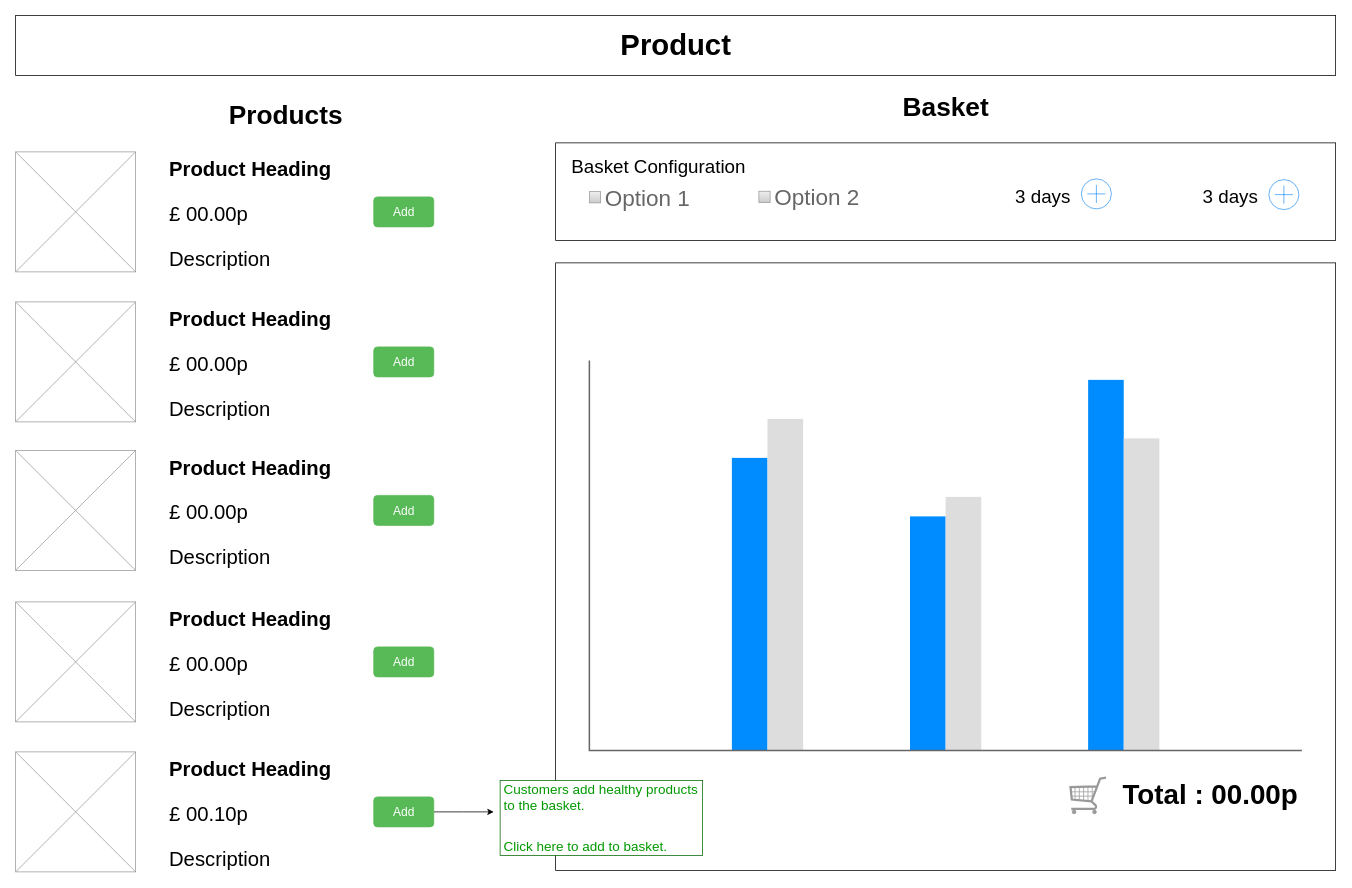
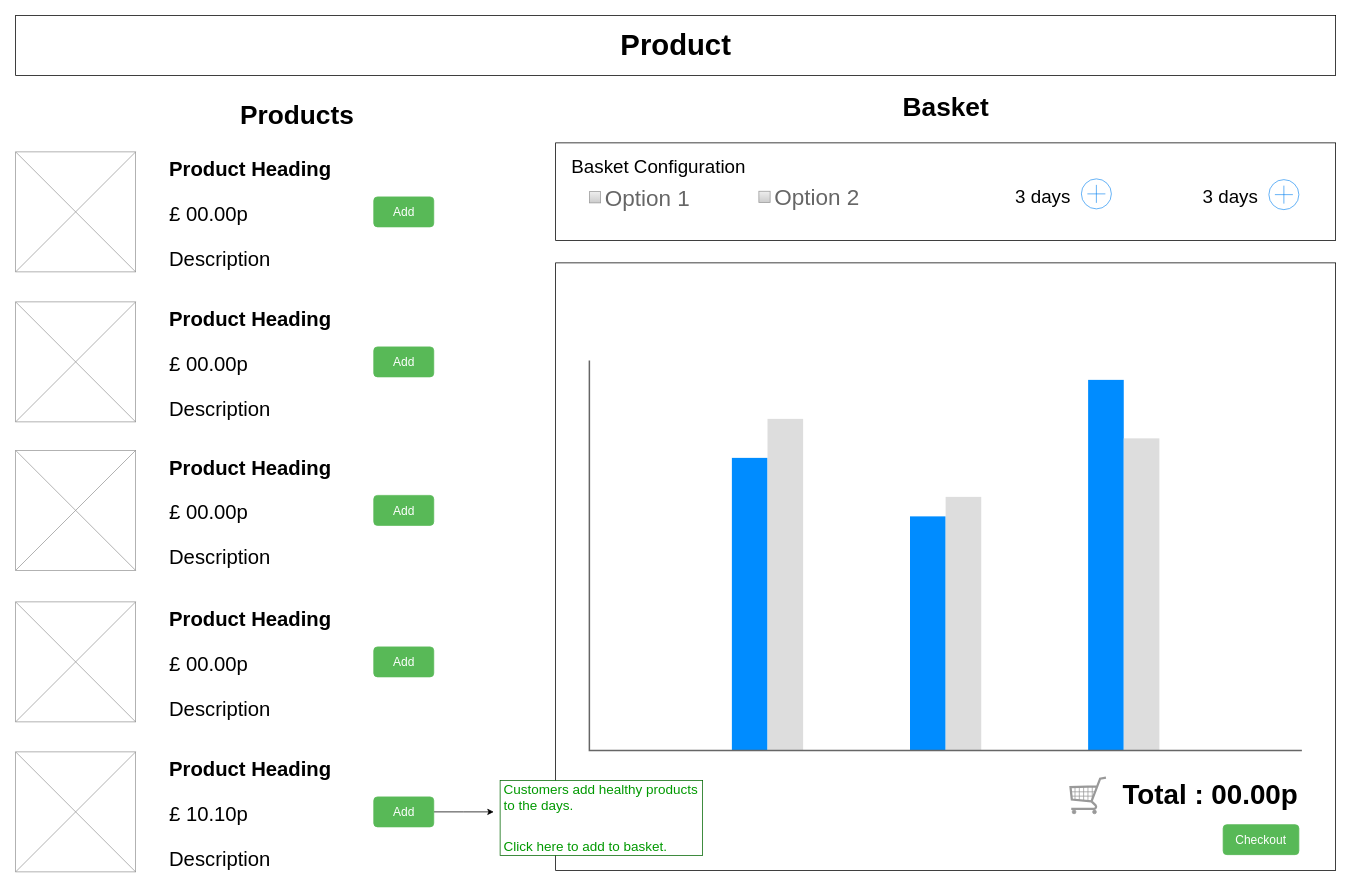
node "Products": moved (285, 114) -> (297, 114)
node "Product Heading£ 00.10p Description": label "Product Heading£ 00.10p Description" -> "Product Heading£ 10.10p Description"
node "Customers add healthy products to the basket. Click here to add to basket.": label "Customers add healthy products to the basket. Click here to add to basket." -> "Customers add healthy products to the days. Click here to add to basket."
node "Checkout": added
